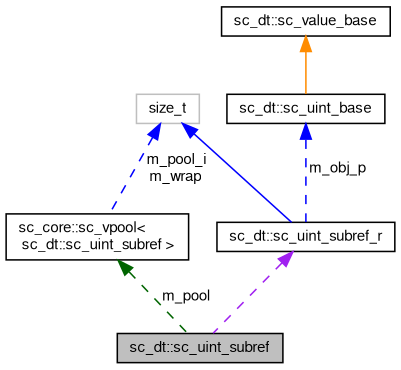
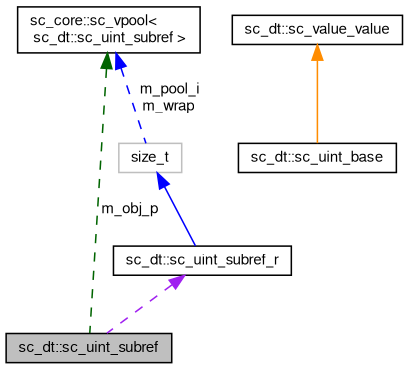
node "sc_dt::sc_value_base": label "sc_dt::sc_value_base" -> "sc_dt::sc_value_value"
edge "sc_core::sc_vpool< sc_dt::sc_uint_subref >" -> "size_t": reversed
edge "sc_dt::sc_uint_subref_r" -> "sc_dt::sc_uint_base": removed, label "m_obj_p"
edge "sc_dt::sc_uint_subref" -> "sc_core::sc_vpool< sc_dt::sc_uint_subref >": label " m_pool" -> " m_obj_p"
